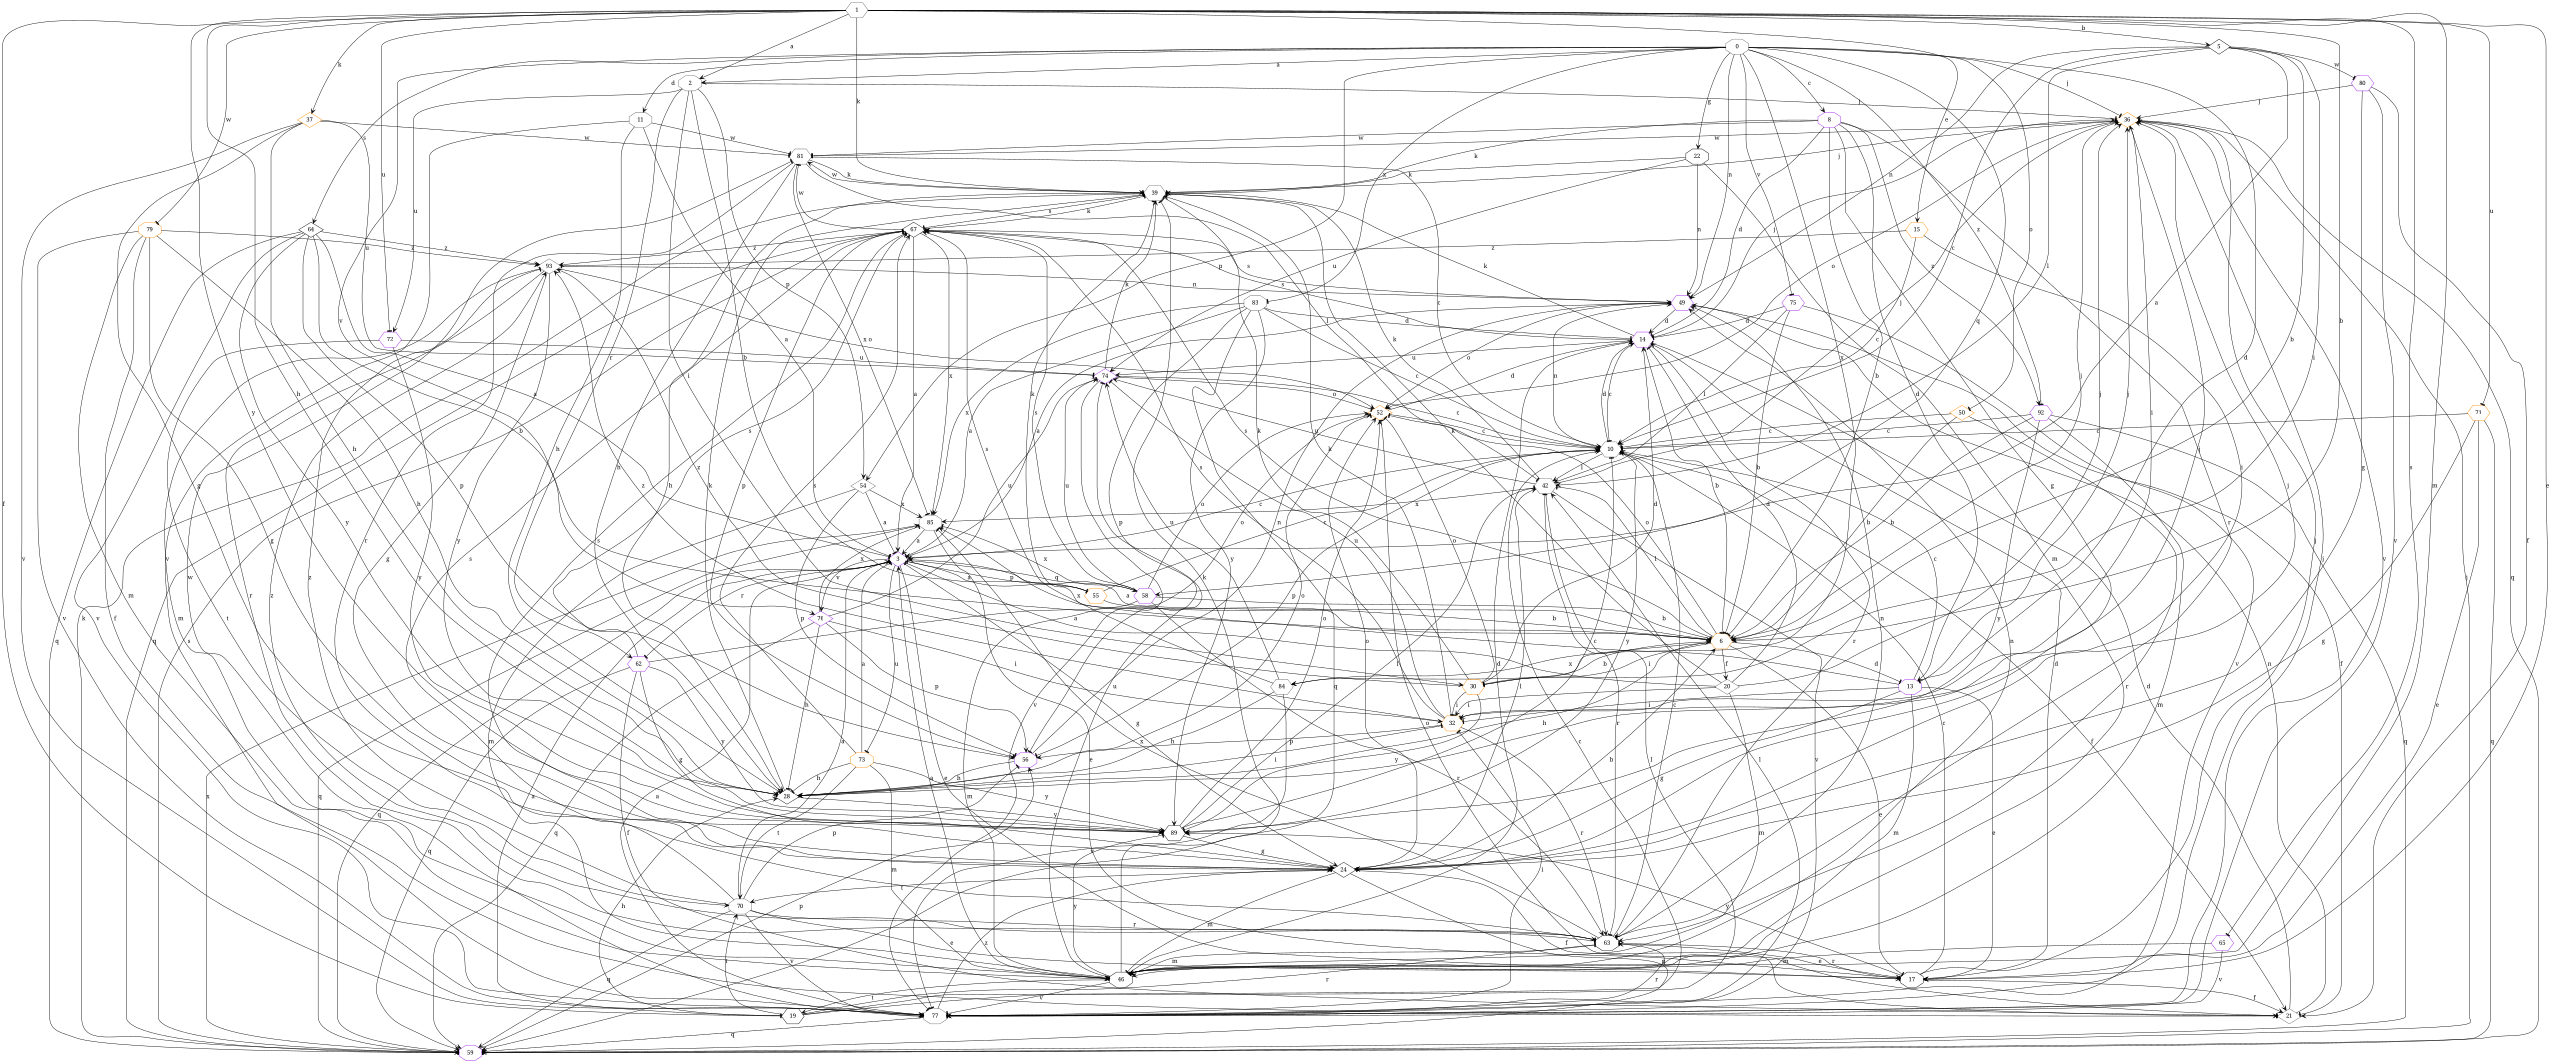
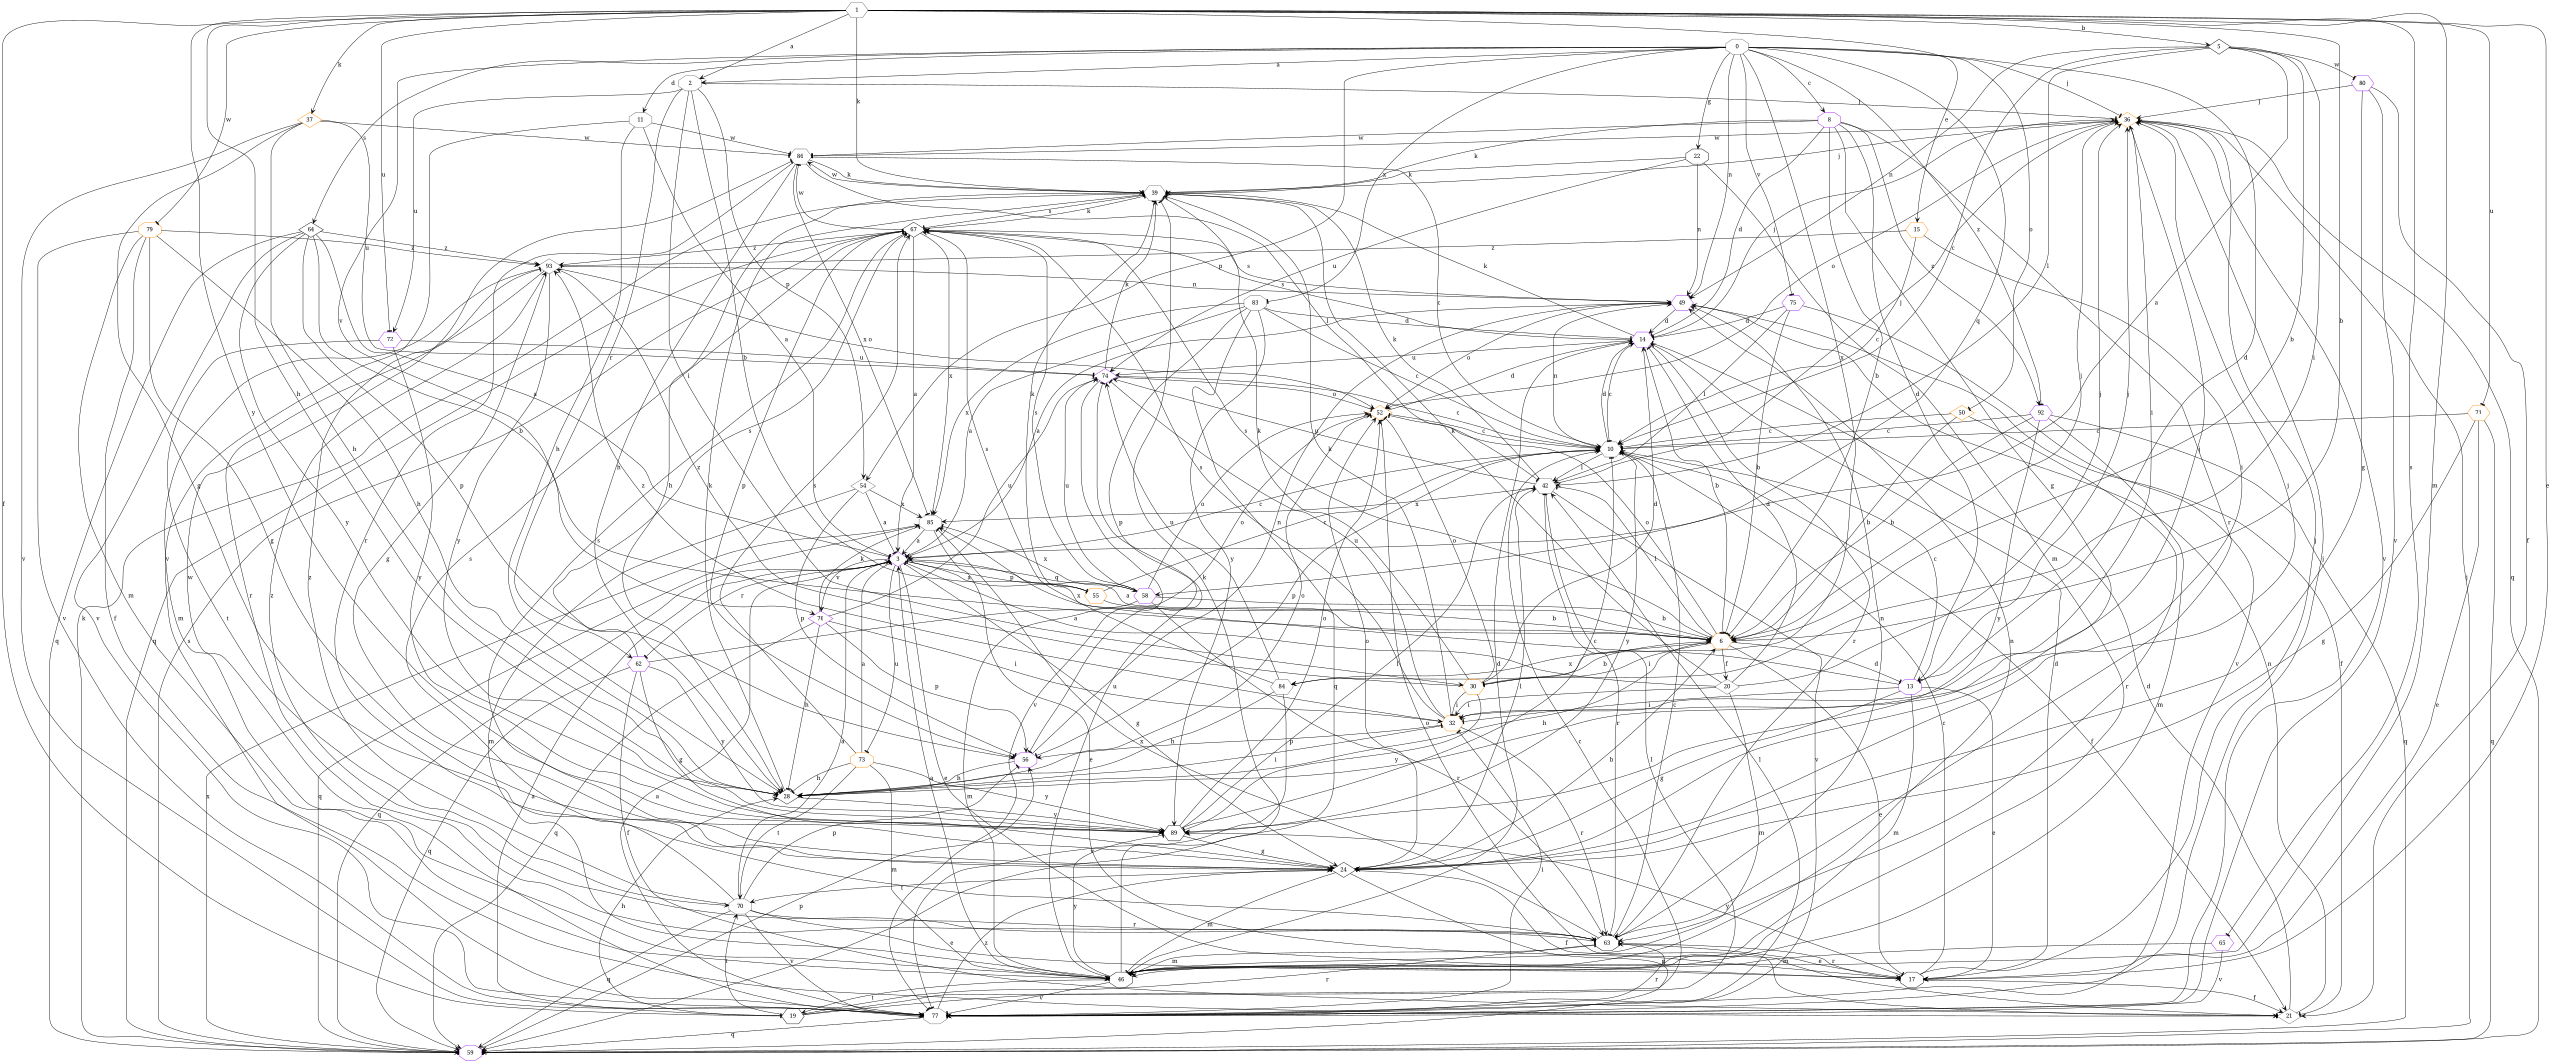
node "81": label "81" -> "86"
edge "76" -> "85": label "x" -> "k"
